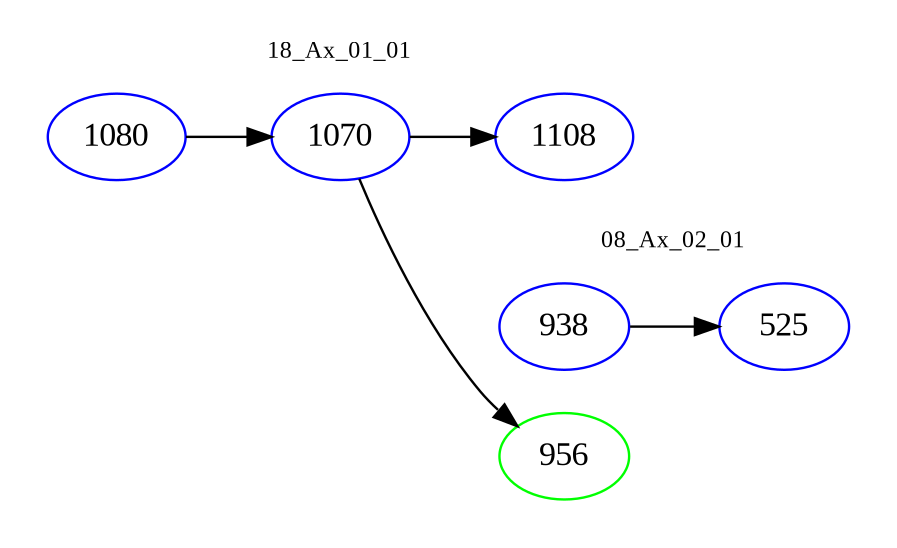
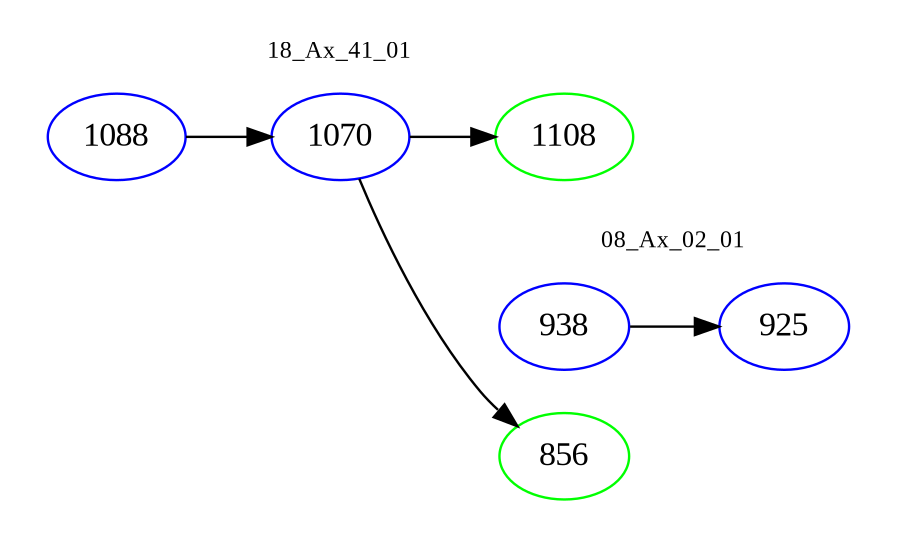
cluster "18_Ax_01_01": label "18_Ax_01_01" -> "18_Ax_41_01"
node "1080": label "1080" -> "1088"
node "1108": color blue -> green
node "525": label "525" -> "925"
node "956": label "956" -> "856"
